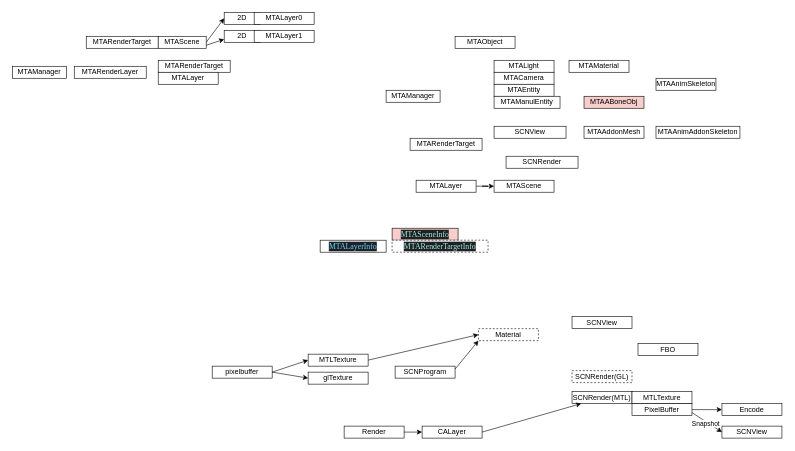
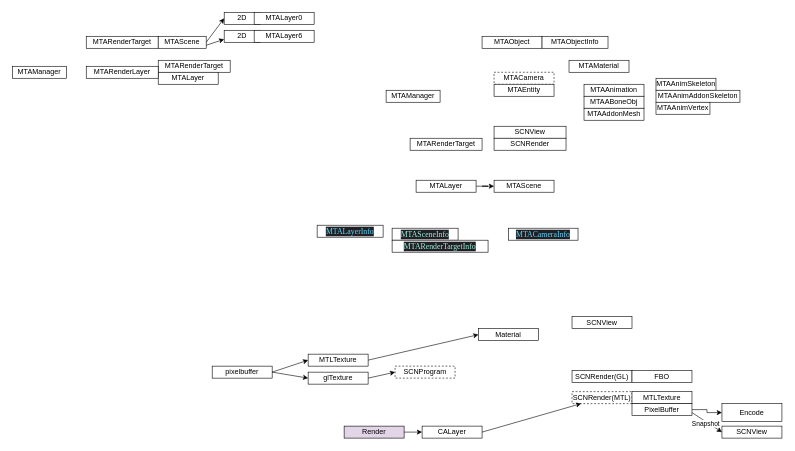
node "MTALayer1": label "MTALayer1" -> "MTALayer6"
node "MTAObject": moved (485, 42) -> (512, 42)
node "MTAObjectInfo": added
node "MTALight": removed
node "MTARenderLayer": moved (110, 72) -> (122, 72)
node "MTACamera": style solid -> dashed
node "MTAAnimation": added
node "MTAManulEntity": removed
node "MTAABoneObj": fillcolor #f8cecc -> #ffffff
node "MTAAnimVertex": added
node "MTAAddonMesh": moved (614, 132) -> (614, 114)
node "MTAAnimAddonSkeleton": moved (698, 132) -> (698, 96)
node "SCNRender": moved (542, 162) -> (530, 144)
node "MTASceneInfo": fillcolor #f8cecc -> #ffffff
node "MTACameraInfo": added
node "MTALayerInfo": moved (353, 246) -> (350, 231)
node "MTARenderTargetInfo": style dashed -> solid
node "Material": style dashed -> solid
node "FBO": moved (668, 350) -> (662, 377)
edge "SCNProgram" -> "Material": removed
node "SCNProgram": style solid -> dashed
edge "glTexture" -> "SCNProgram": added
node "SCNRender(GL)": style dashed -> solid
node "SCNRender(MTL)": style solid -> dashed
node "Encode": size 60x12 -> 60x18
node "Render": fillcolor #ffffff -> #e1d5e7
